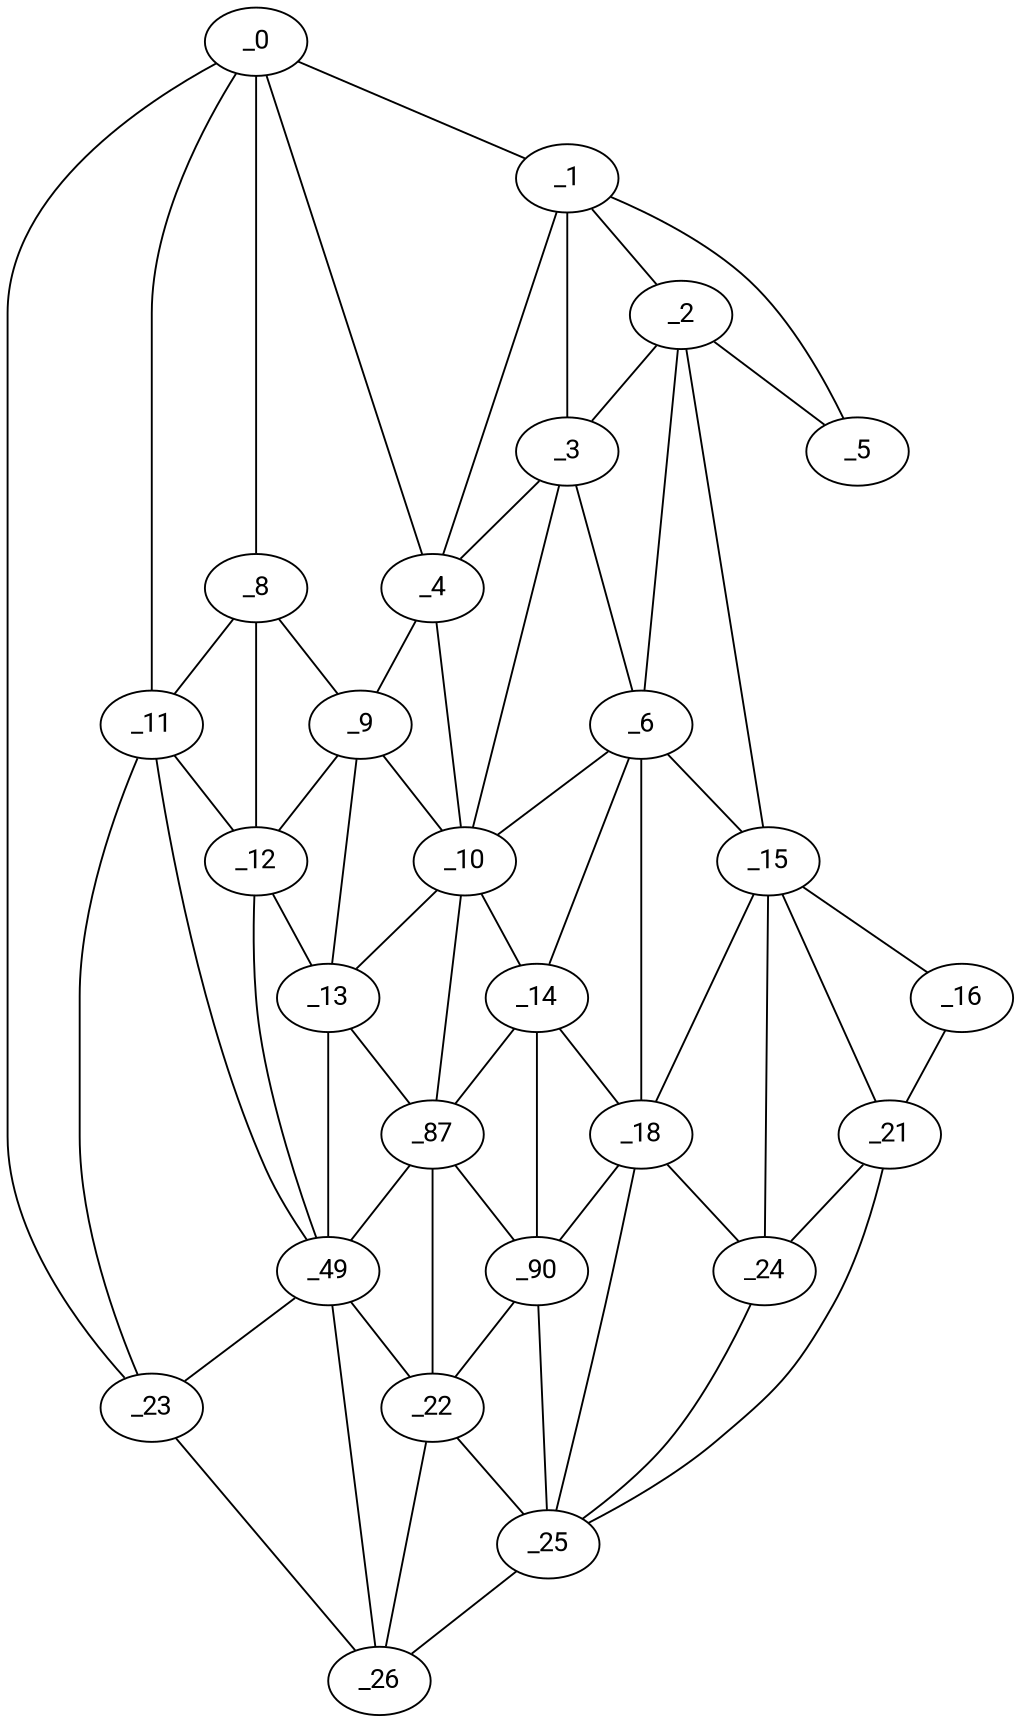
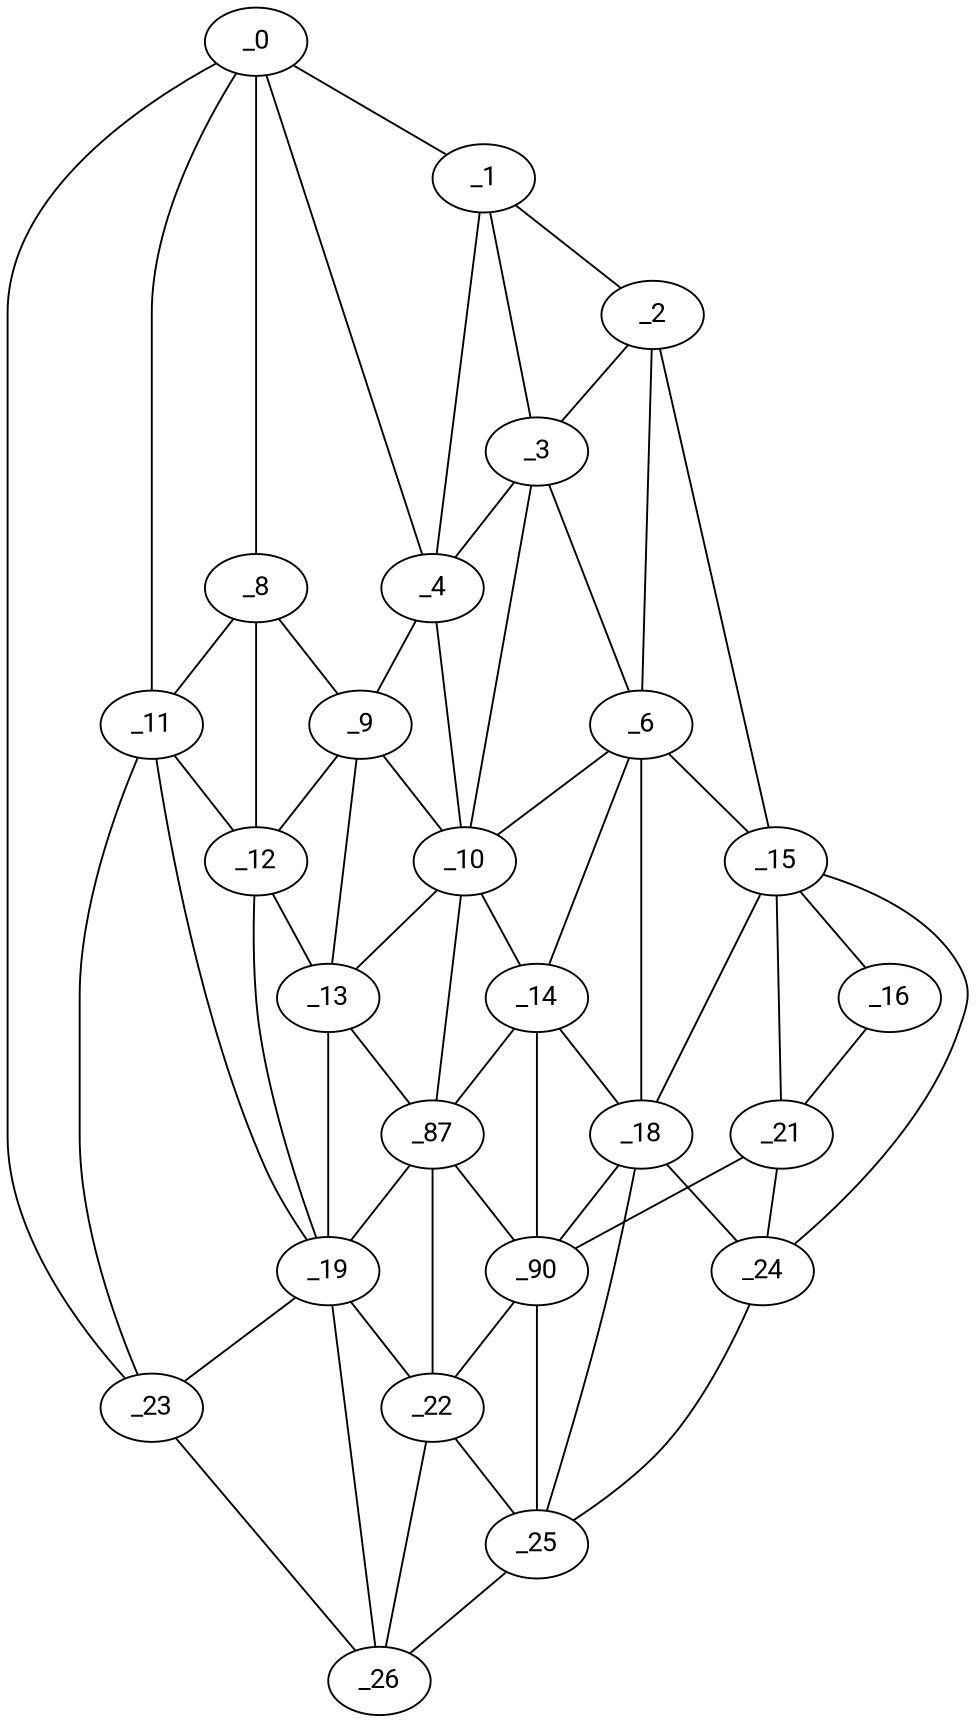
node "_5": removed
node "_49": label "_49" -> "_19"
edge "_21" -- "_25": now "_21" -- "_90"
